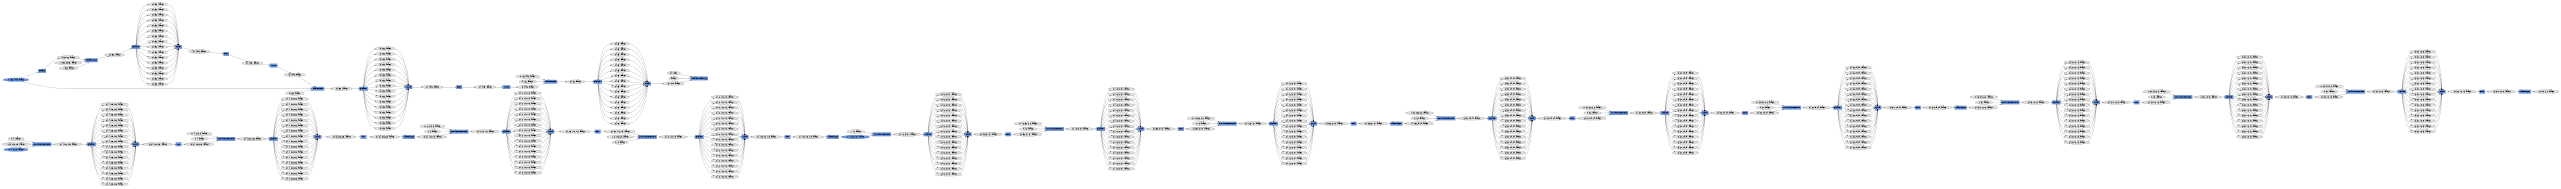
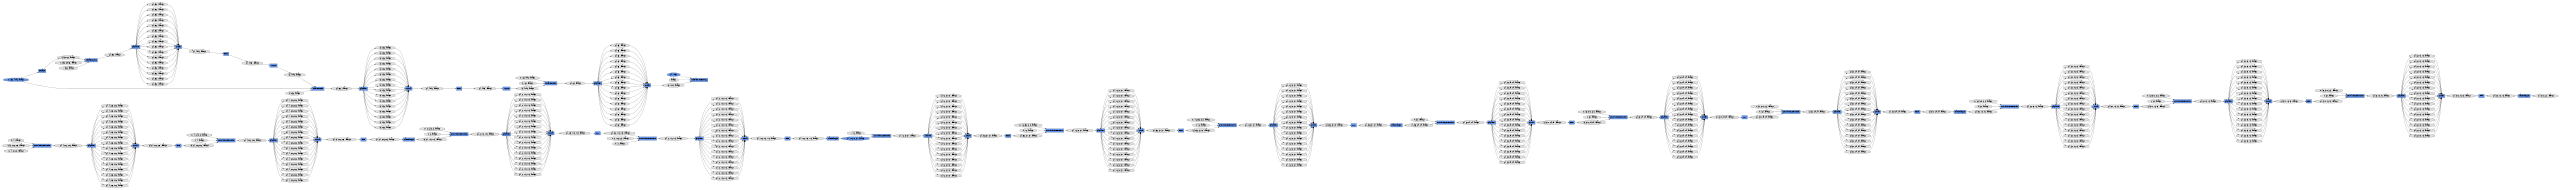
node "(64), int32": fillcolor #e0e0e0 -> #6495ed
node "W: (32, 256, 3, 3), float32": removed
node "W: (4, 3, 3, 3), float32": fillcolor #6495ed -> #e0e0e0
